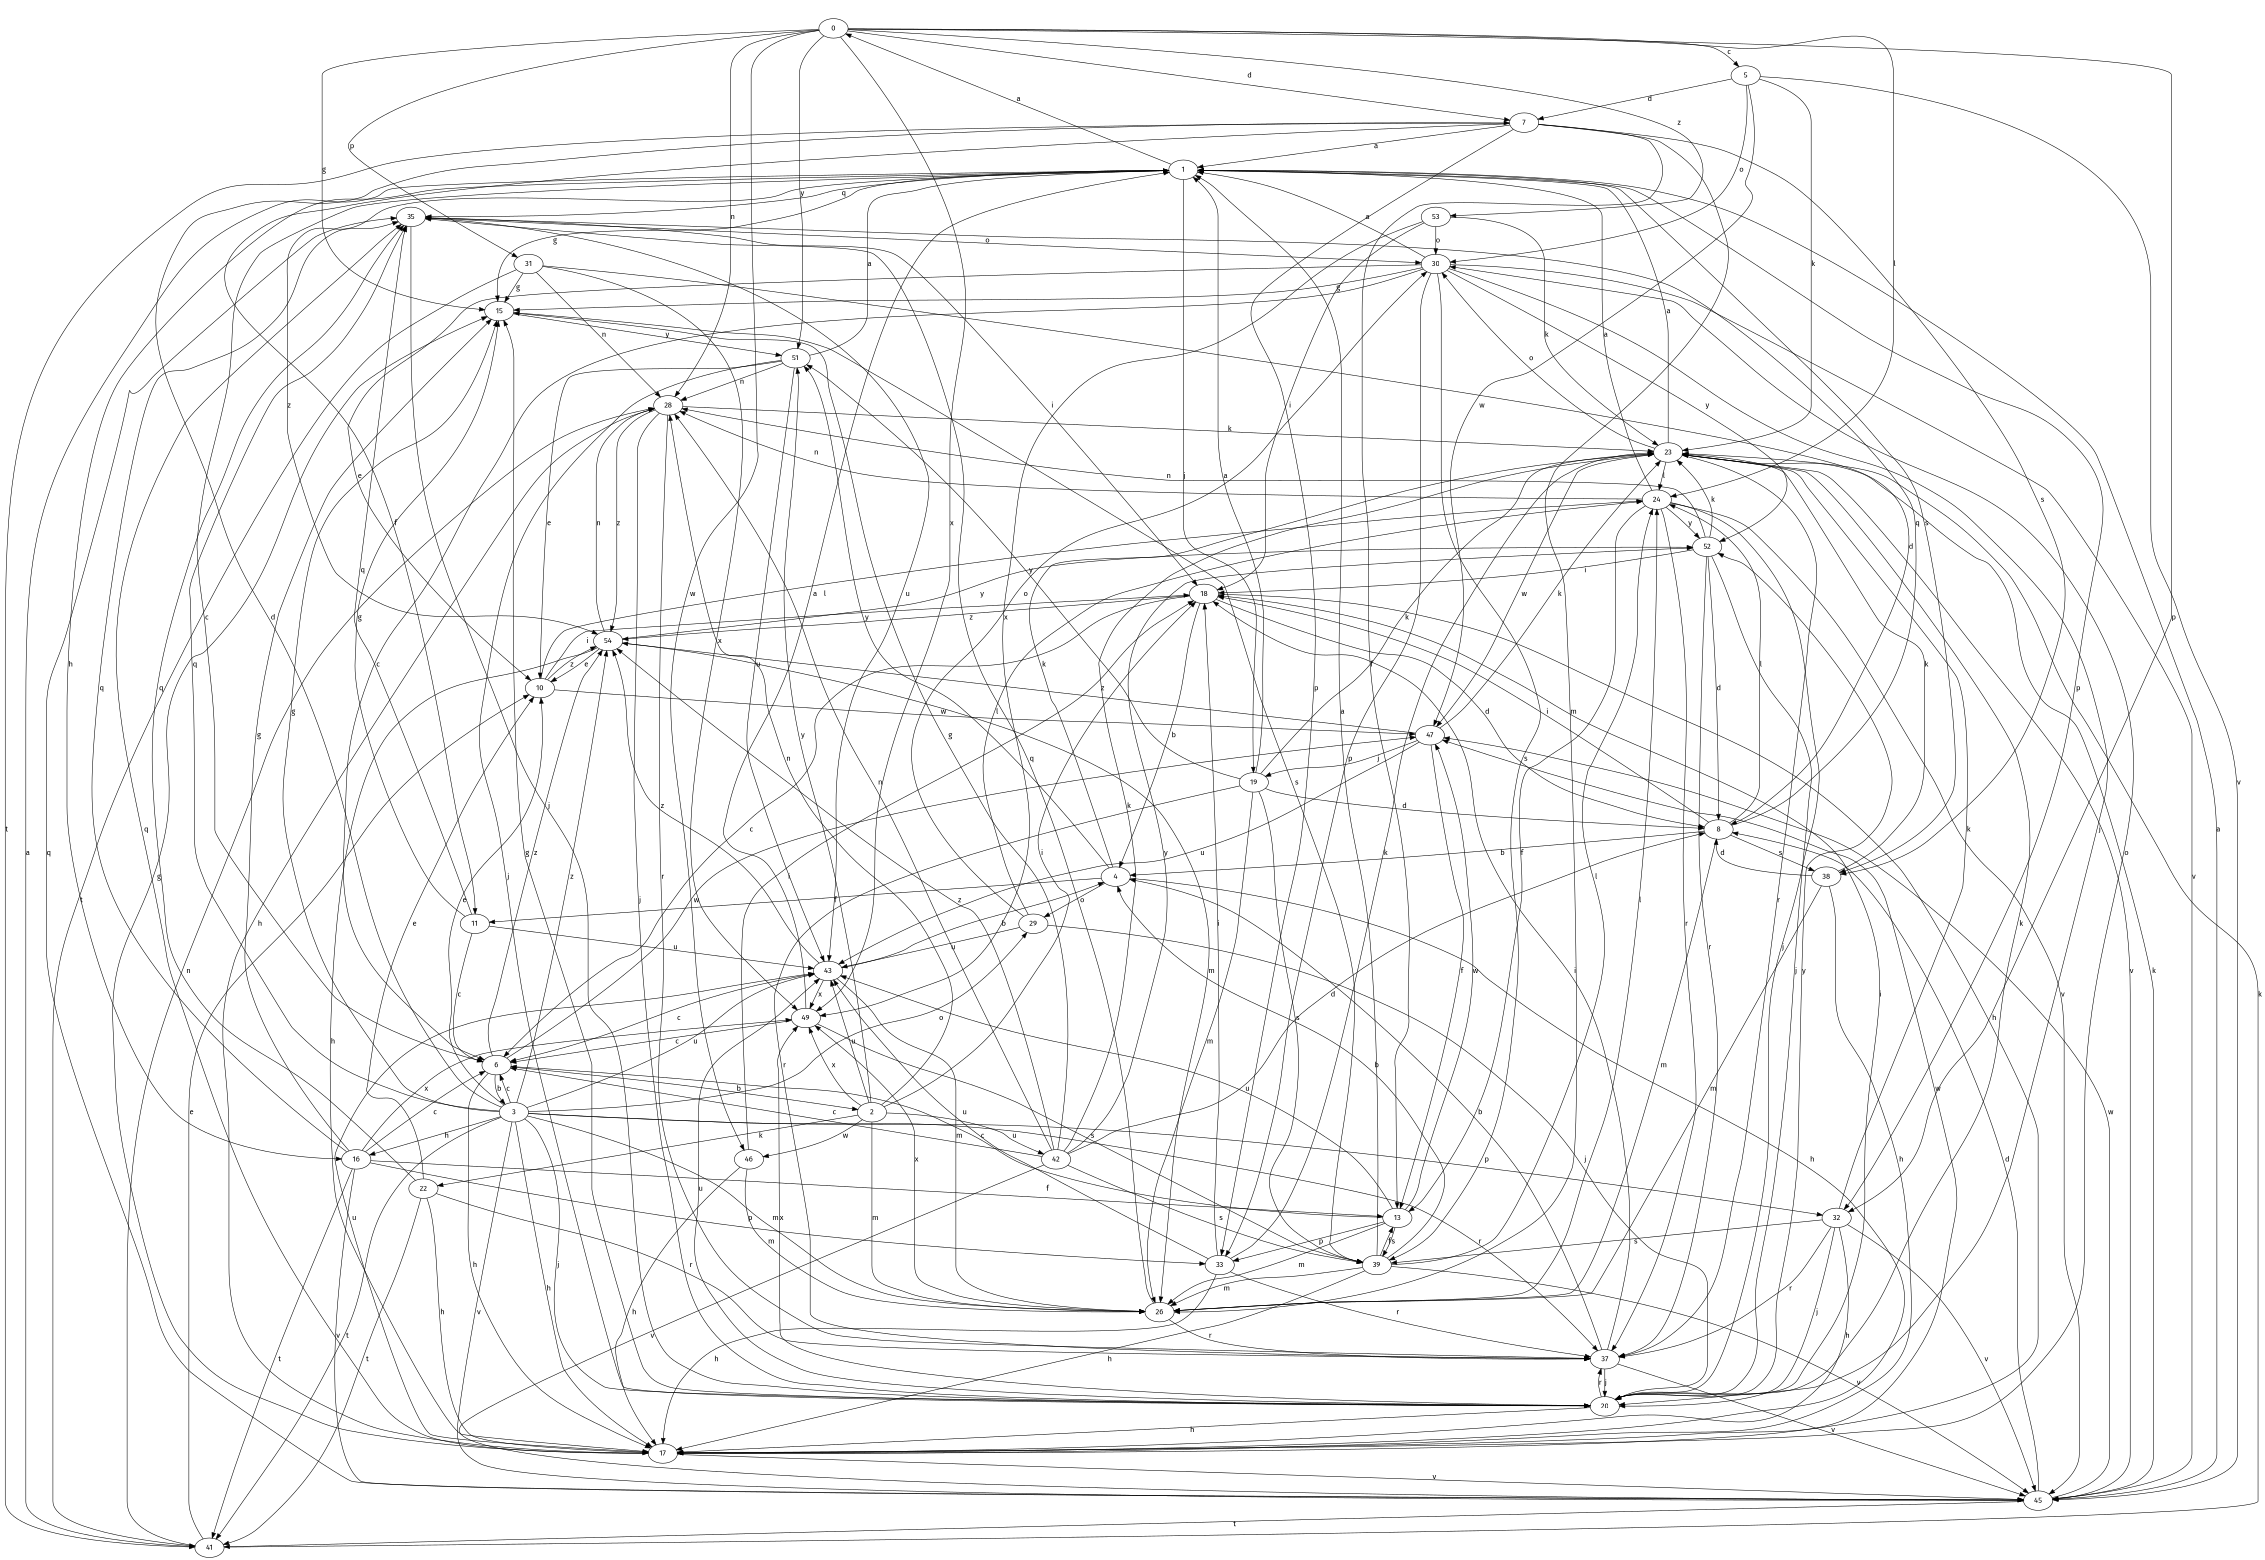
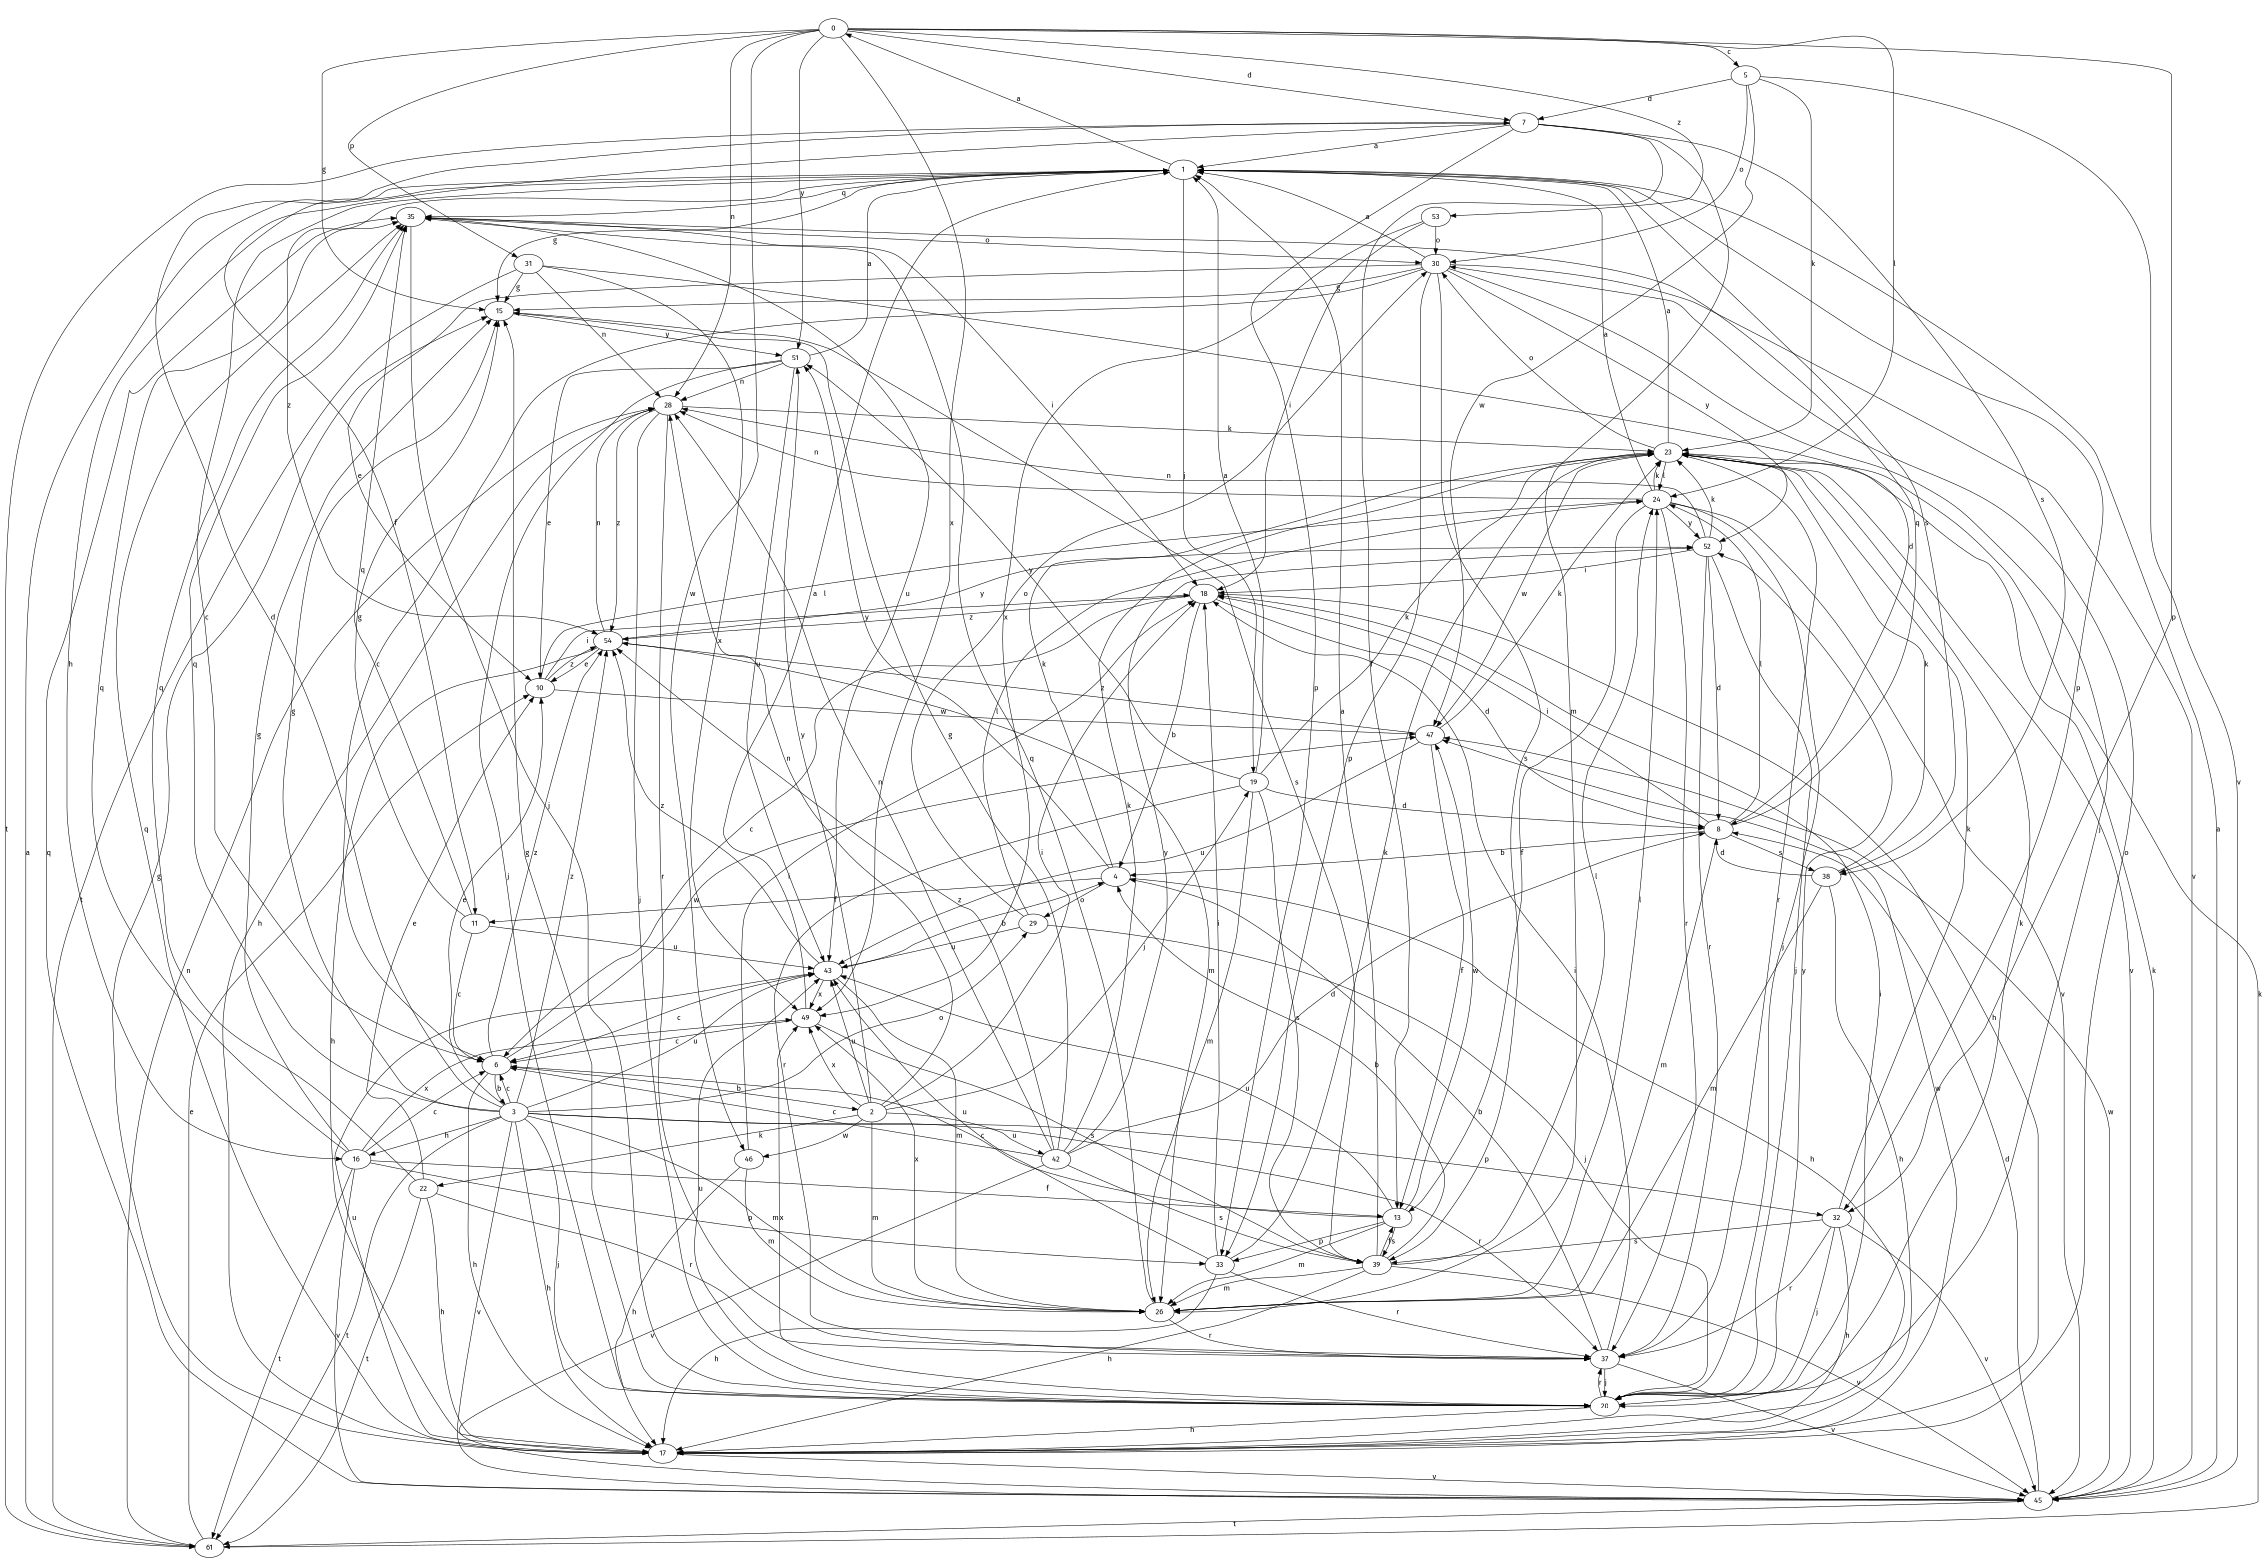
edge "53" -> "23": now "24" -> "23"
edge "47" -> "19": now "2" -> "19"
node "41": label "41" -> "61"
